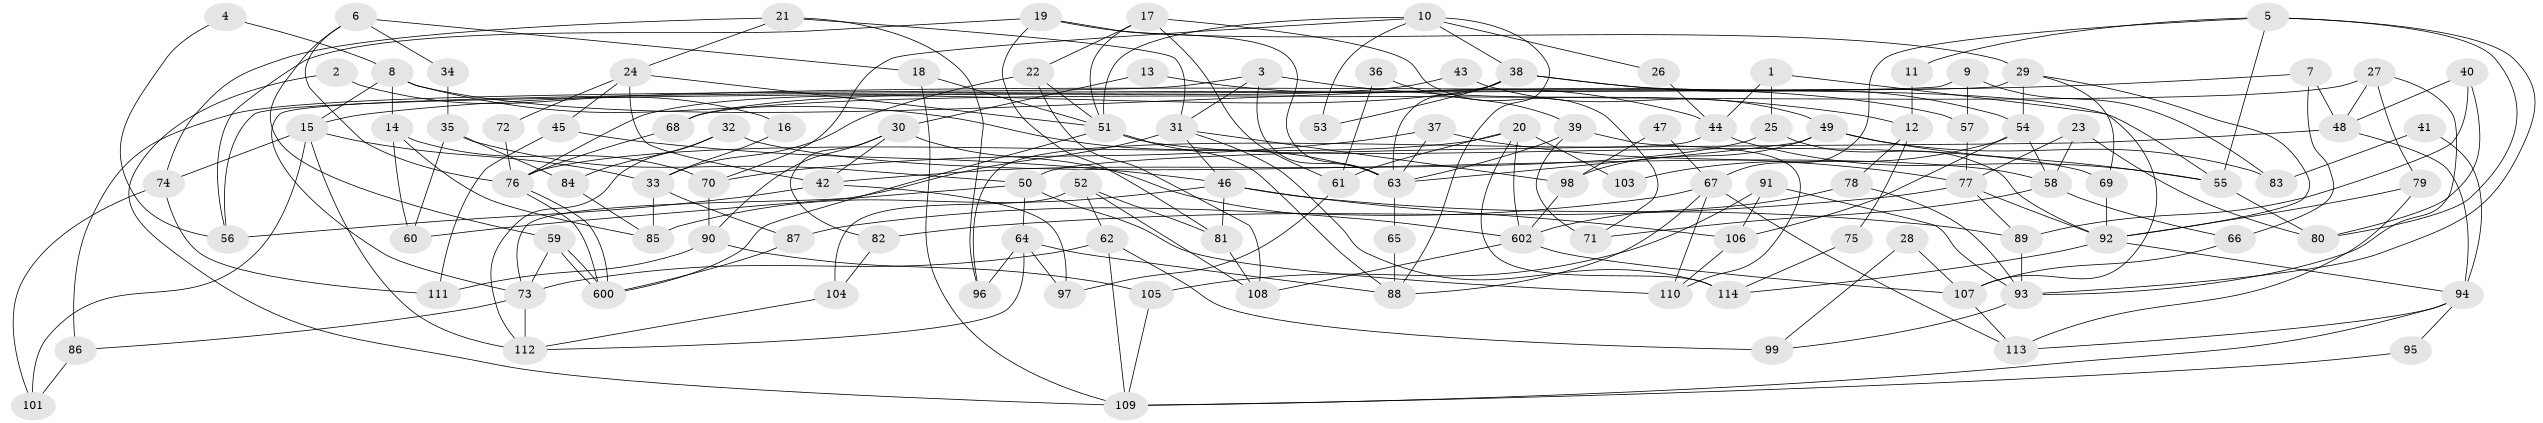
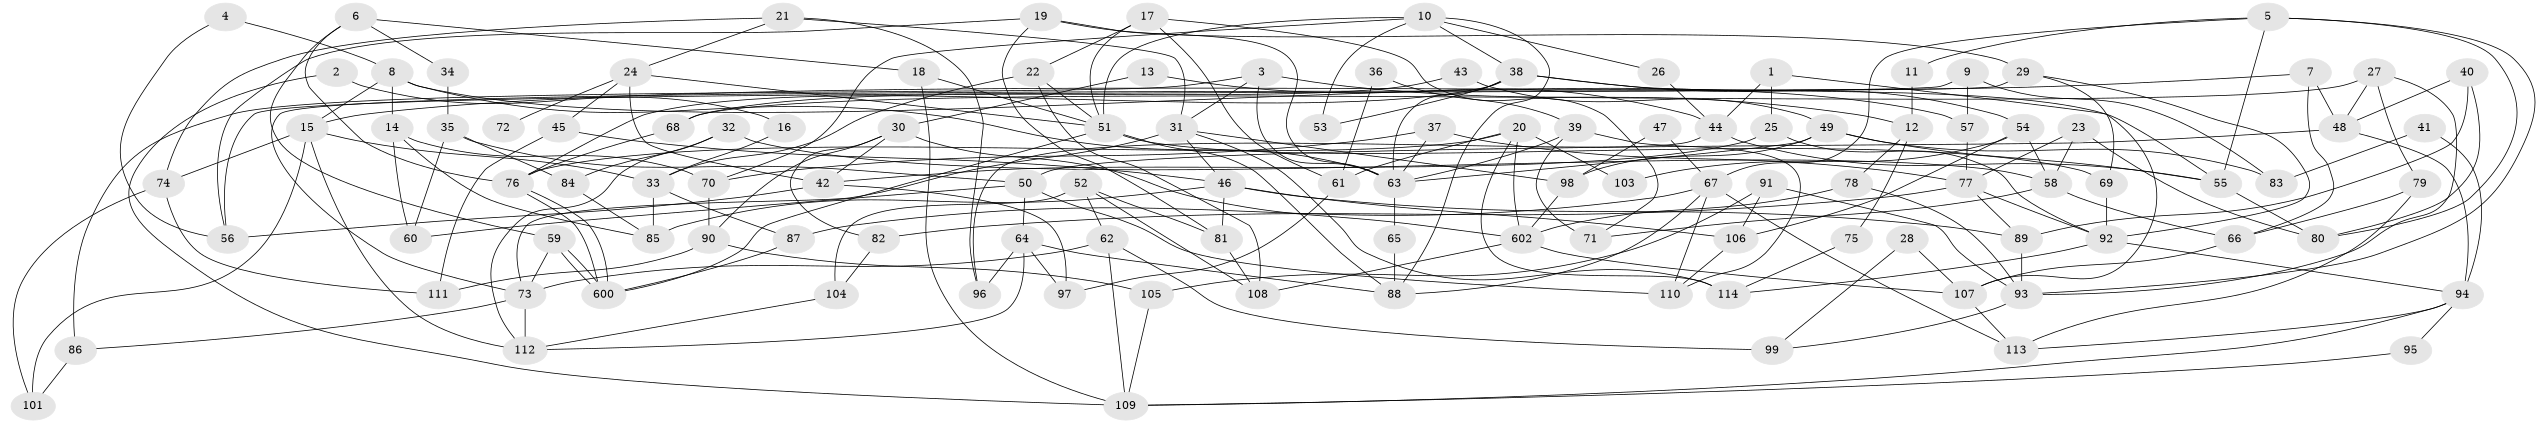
edge "29" -- "54": removed
edge "72" -- "76": removed
edge "79" -- "92": now "79" -- "66"
